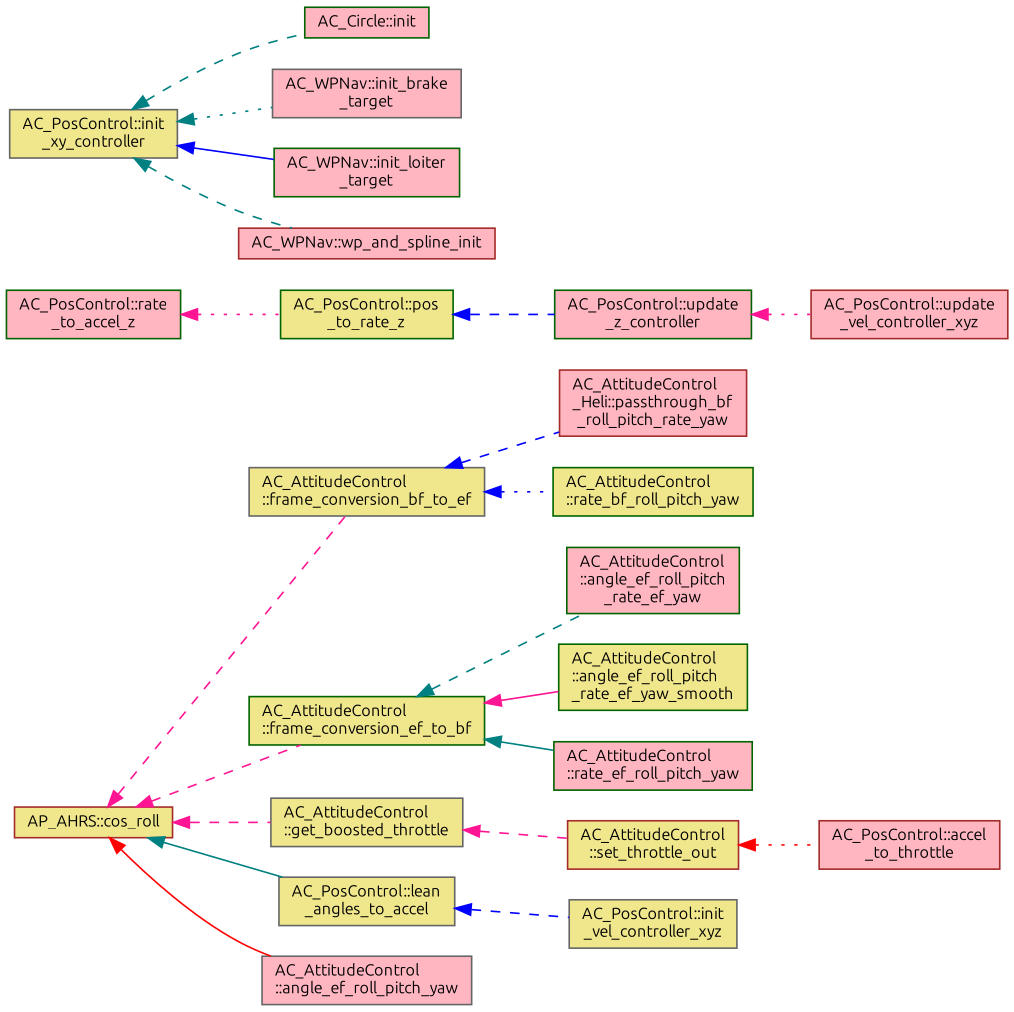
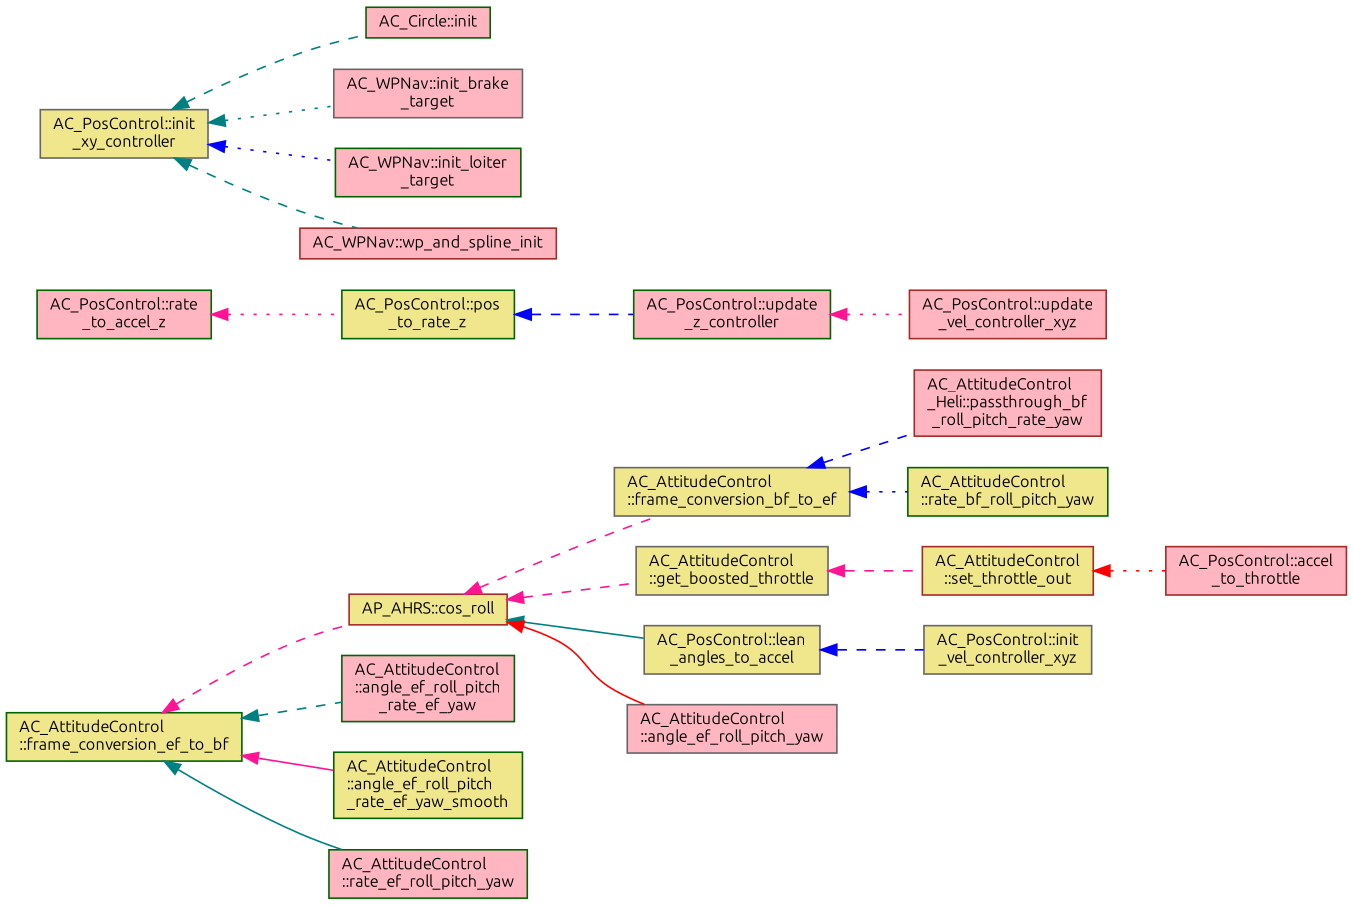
edge "AC_WPNav::init_loiter _target" -> "AC_PosControl::init _xy_controller": style solid -> dotted
edge "AC_AttitudeControl ::frame_conversion_ef_to_bf" -> "AP_AHRS::cos_roll": reversed
